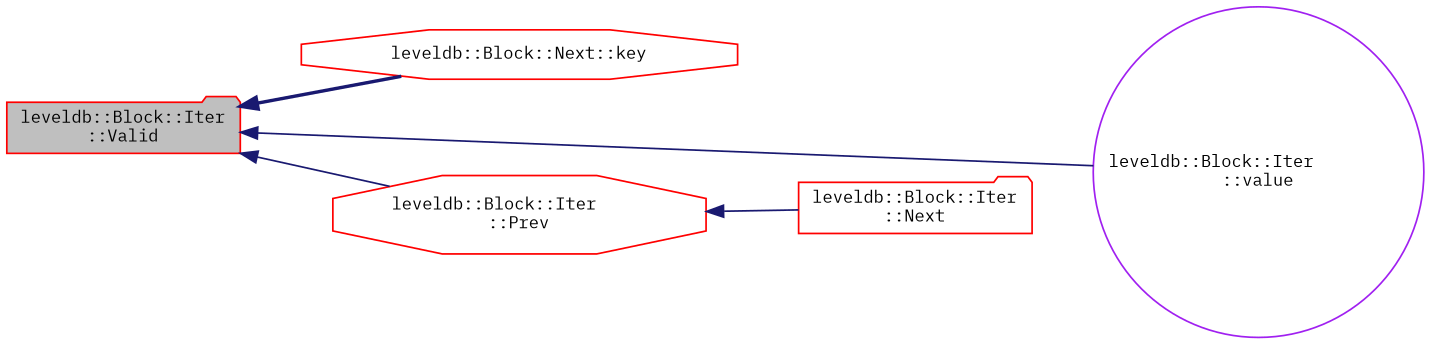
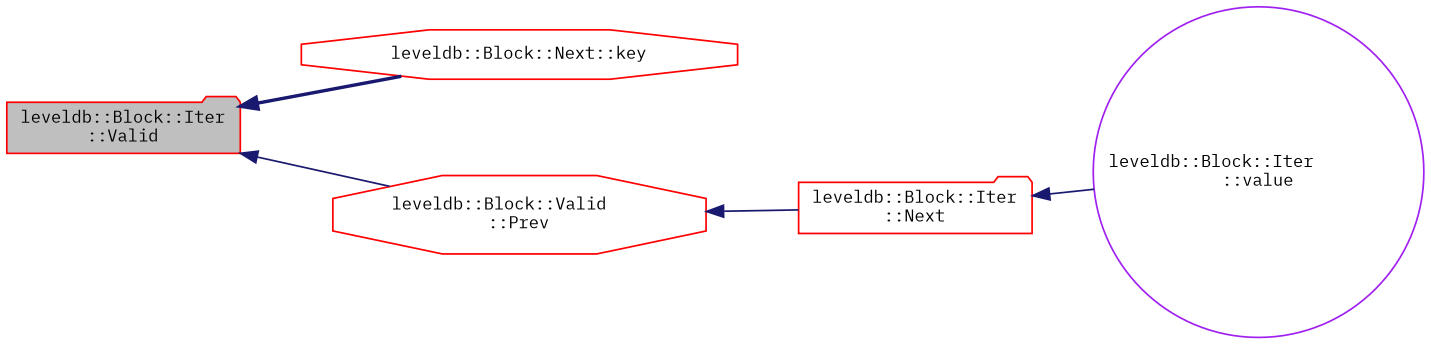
edge "leveldb::Block::Iter ::value" -> "leveldb::Block::Iter ::Valid": now "leveldb::Block::Iter ::value" -> "leveldb::Block::Iter ::Next"
node "leveldb::Block::Iter ::Prev": label "leveldb::Block::Iter ::Prev" -> "leveldb::Block::Valid ::Prev"
